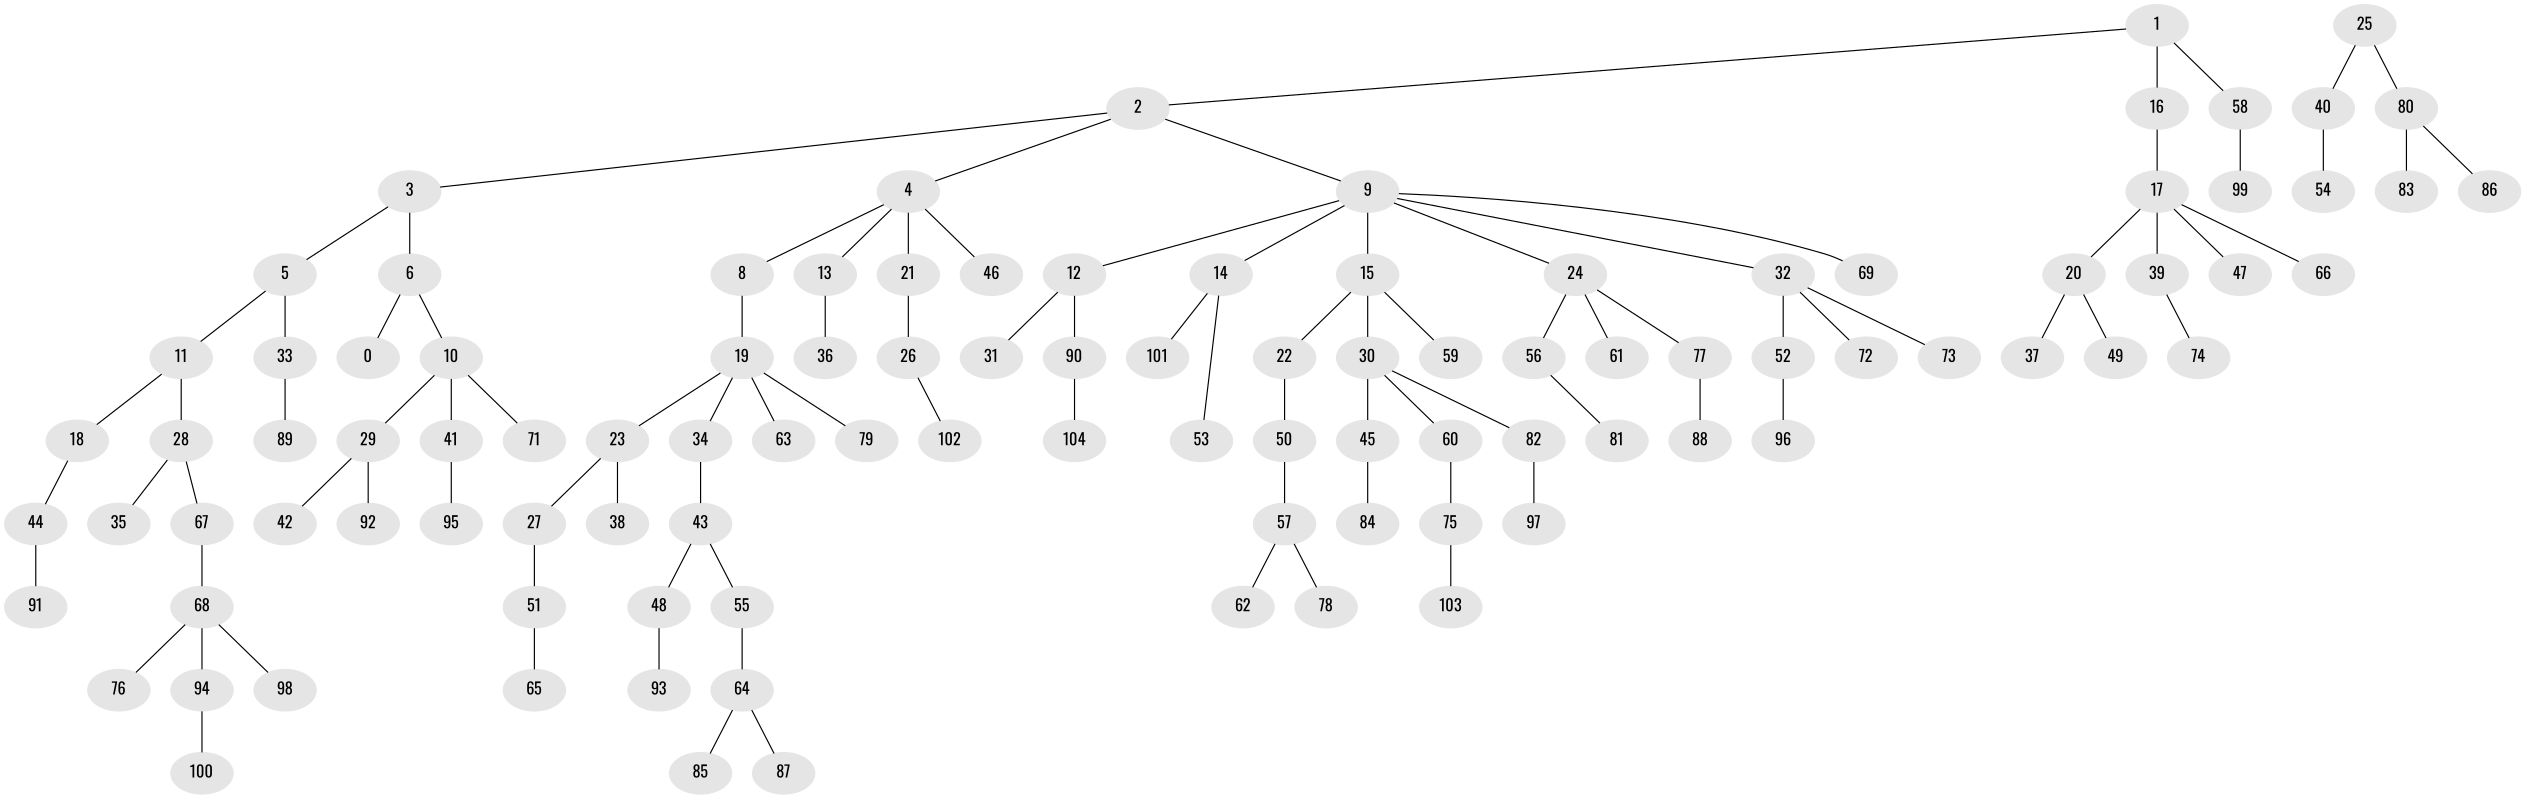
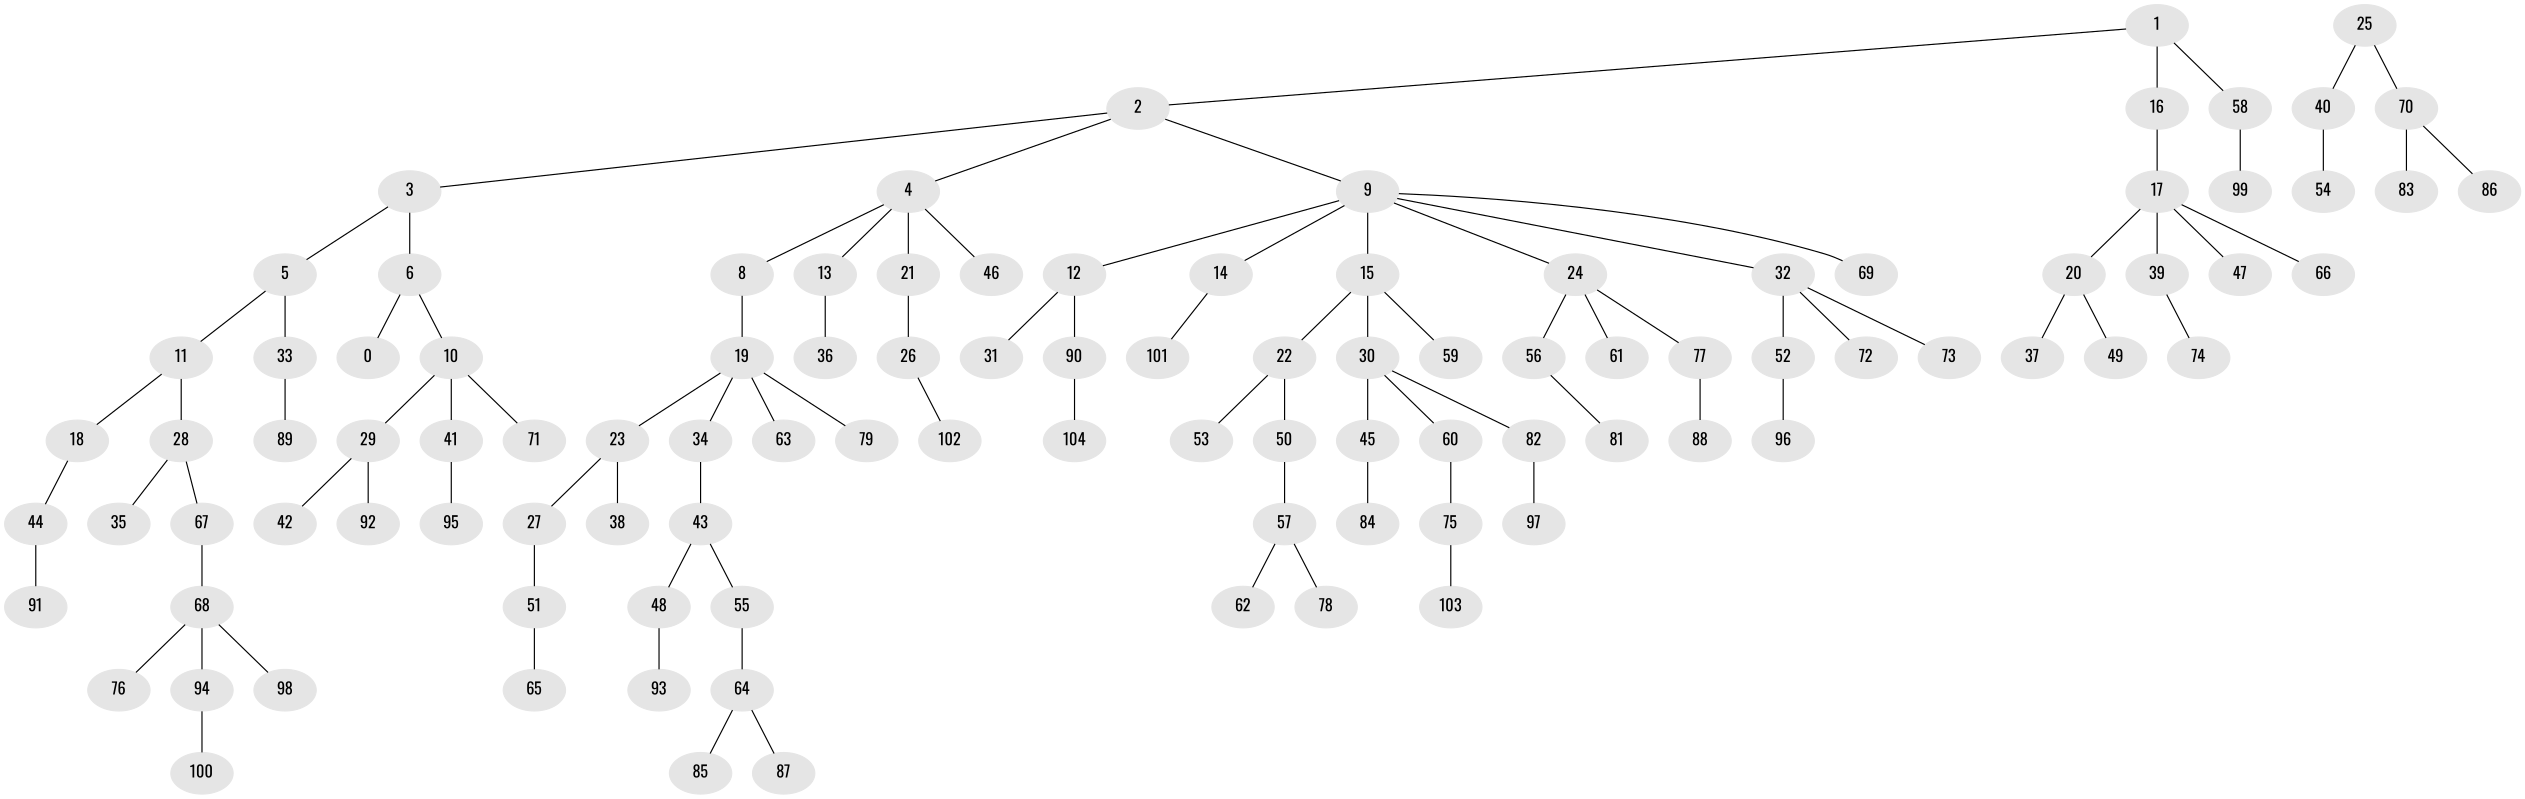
node "80": label "80" -> "70"
edge "14" -- "53": now "22" -- "53"
